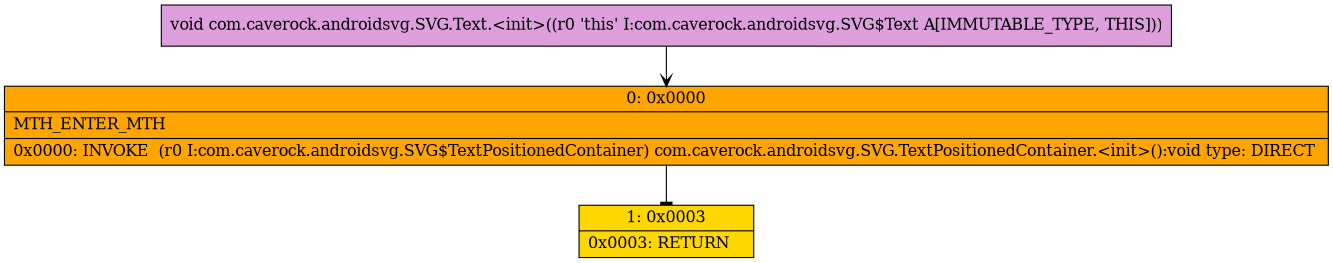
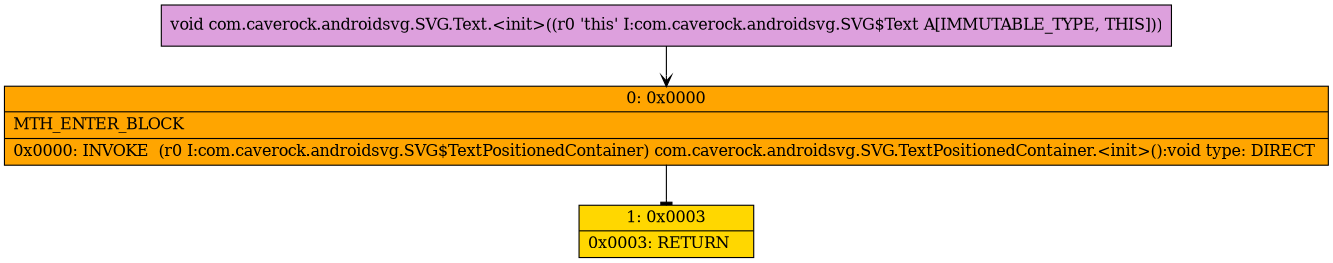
node "0: 0x0000": text "MTH_ENTER_MTH" -> "MTH_ENTER_BLOCK"
